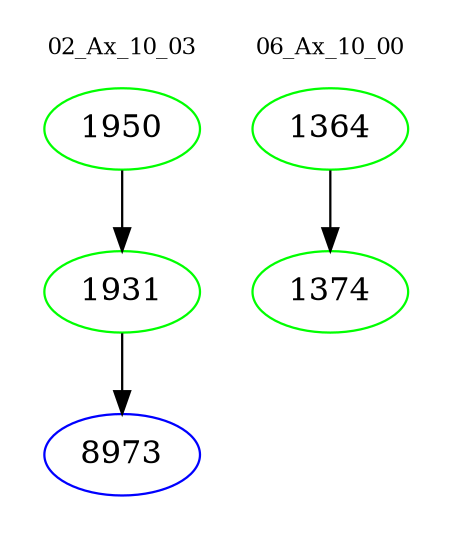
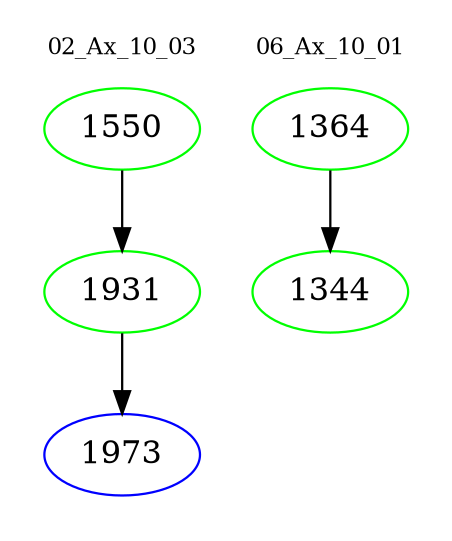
cluster "06_Ax_10_00": label "06_Ax_10_00" -> "06_Ax_10_01"
node "1950": label "1950" -> "1550"
node "1374": label "1374" -> "1344"
node "8973": label "8973" -> "1973"
